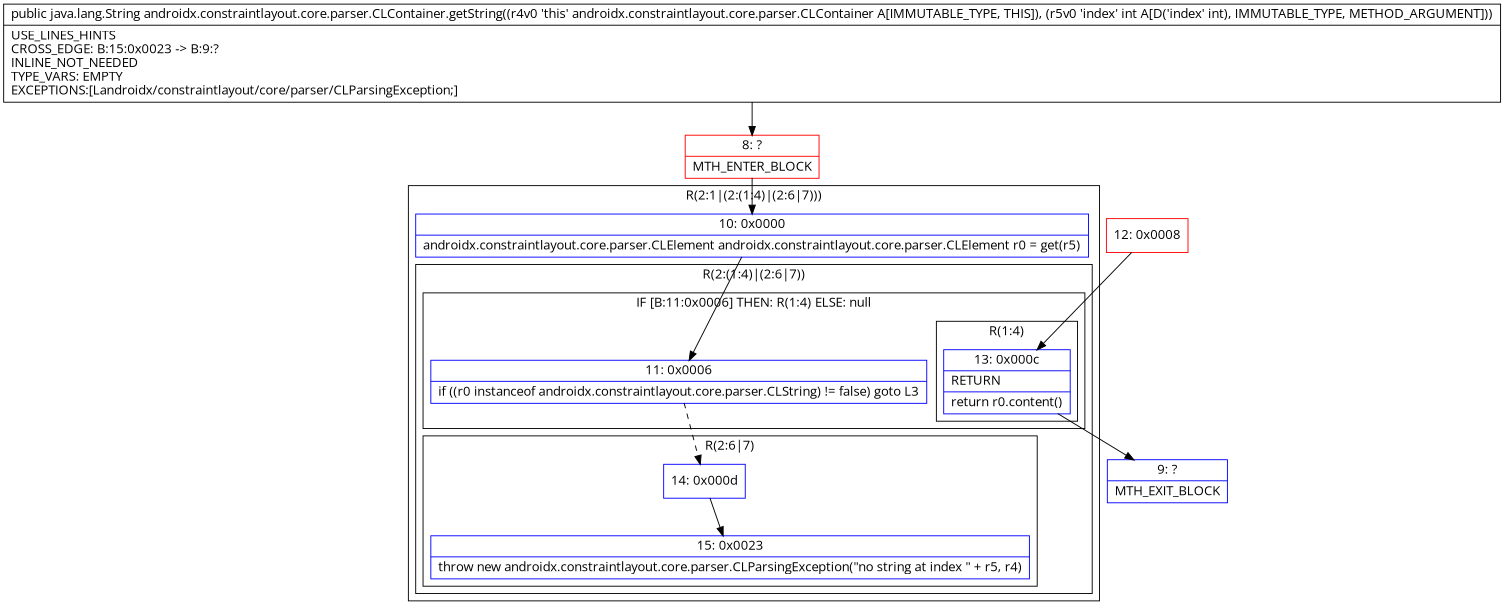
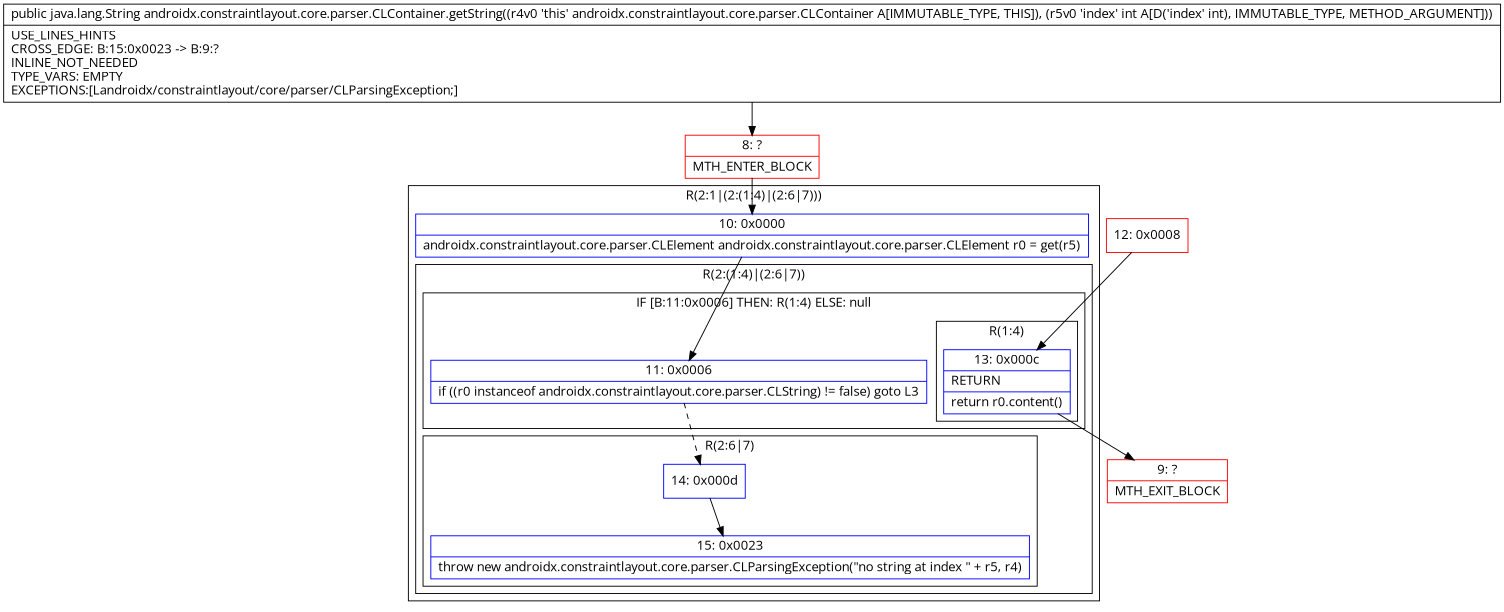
node "9: ?": color blue -> red
